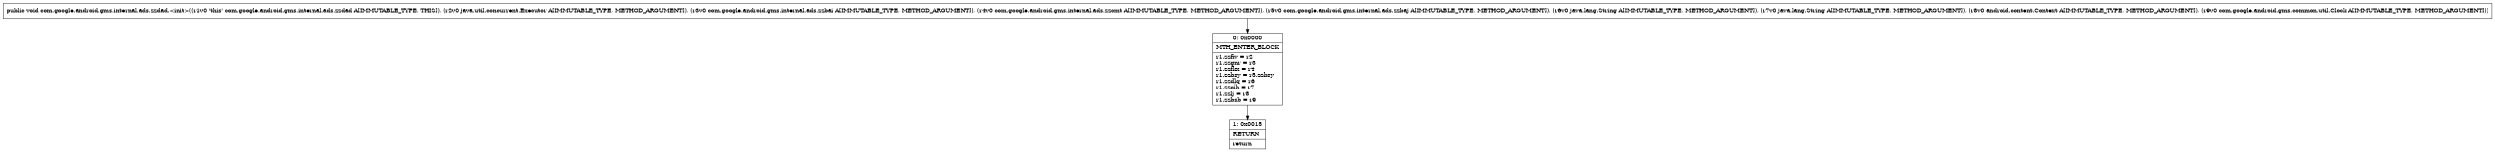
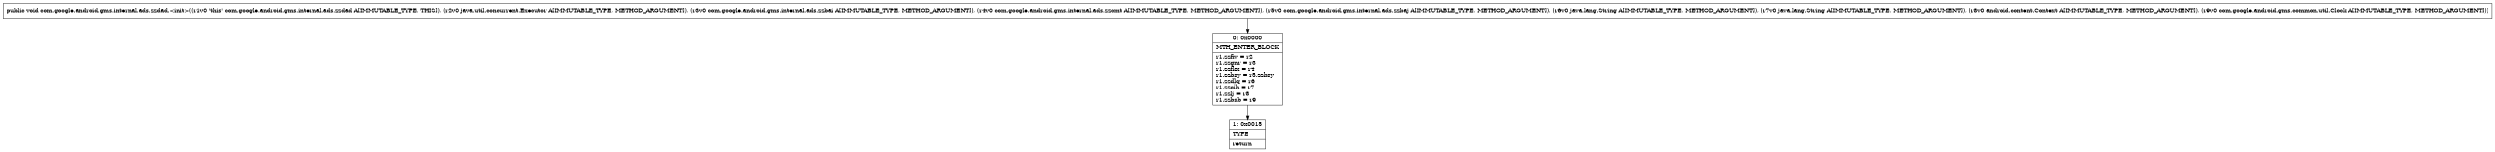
node "1: 0x0015": text "RETURN" -> "TYPE"
